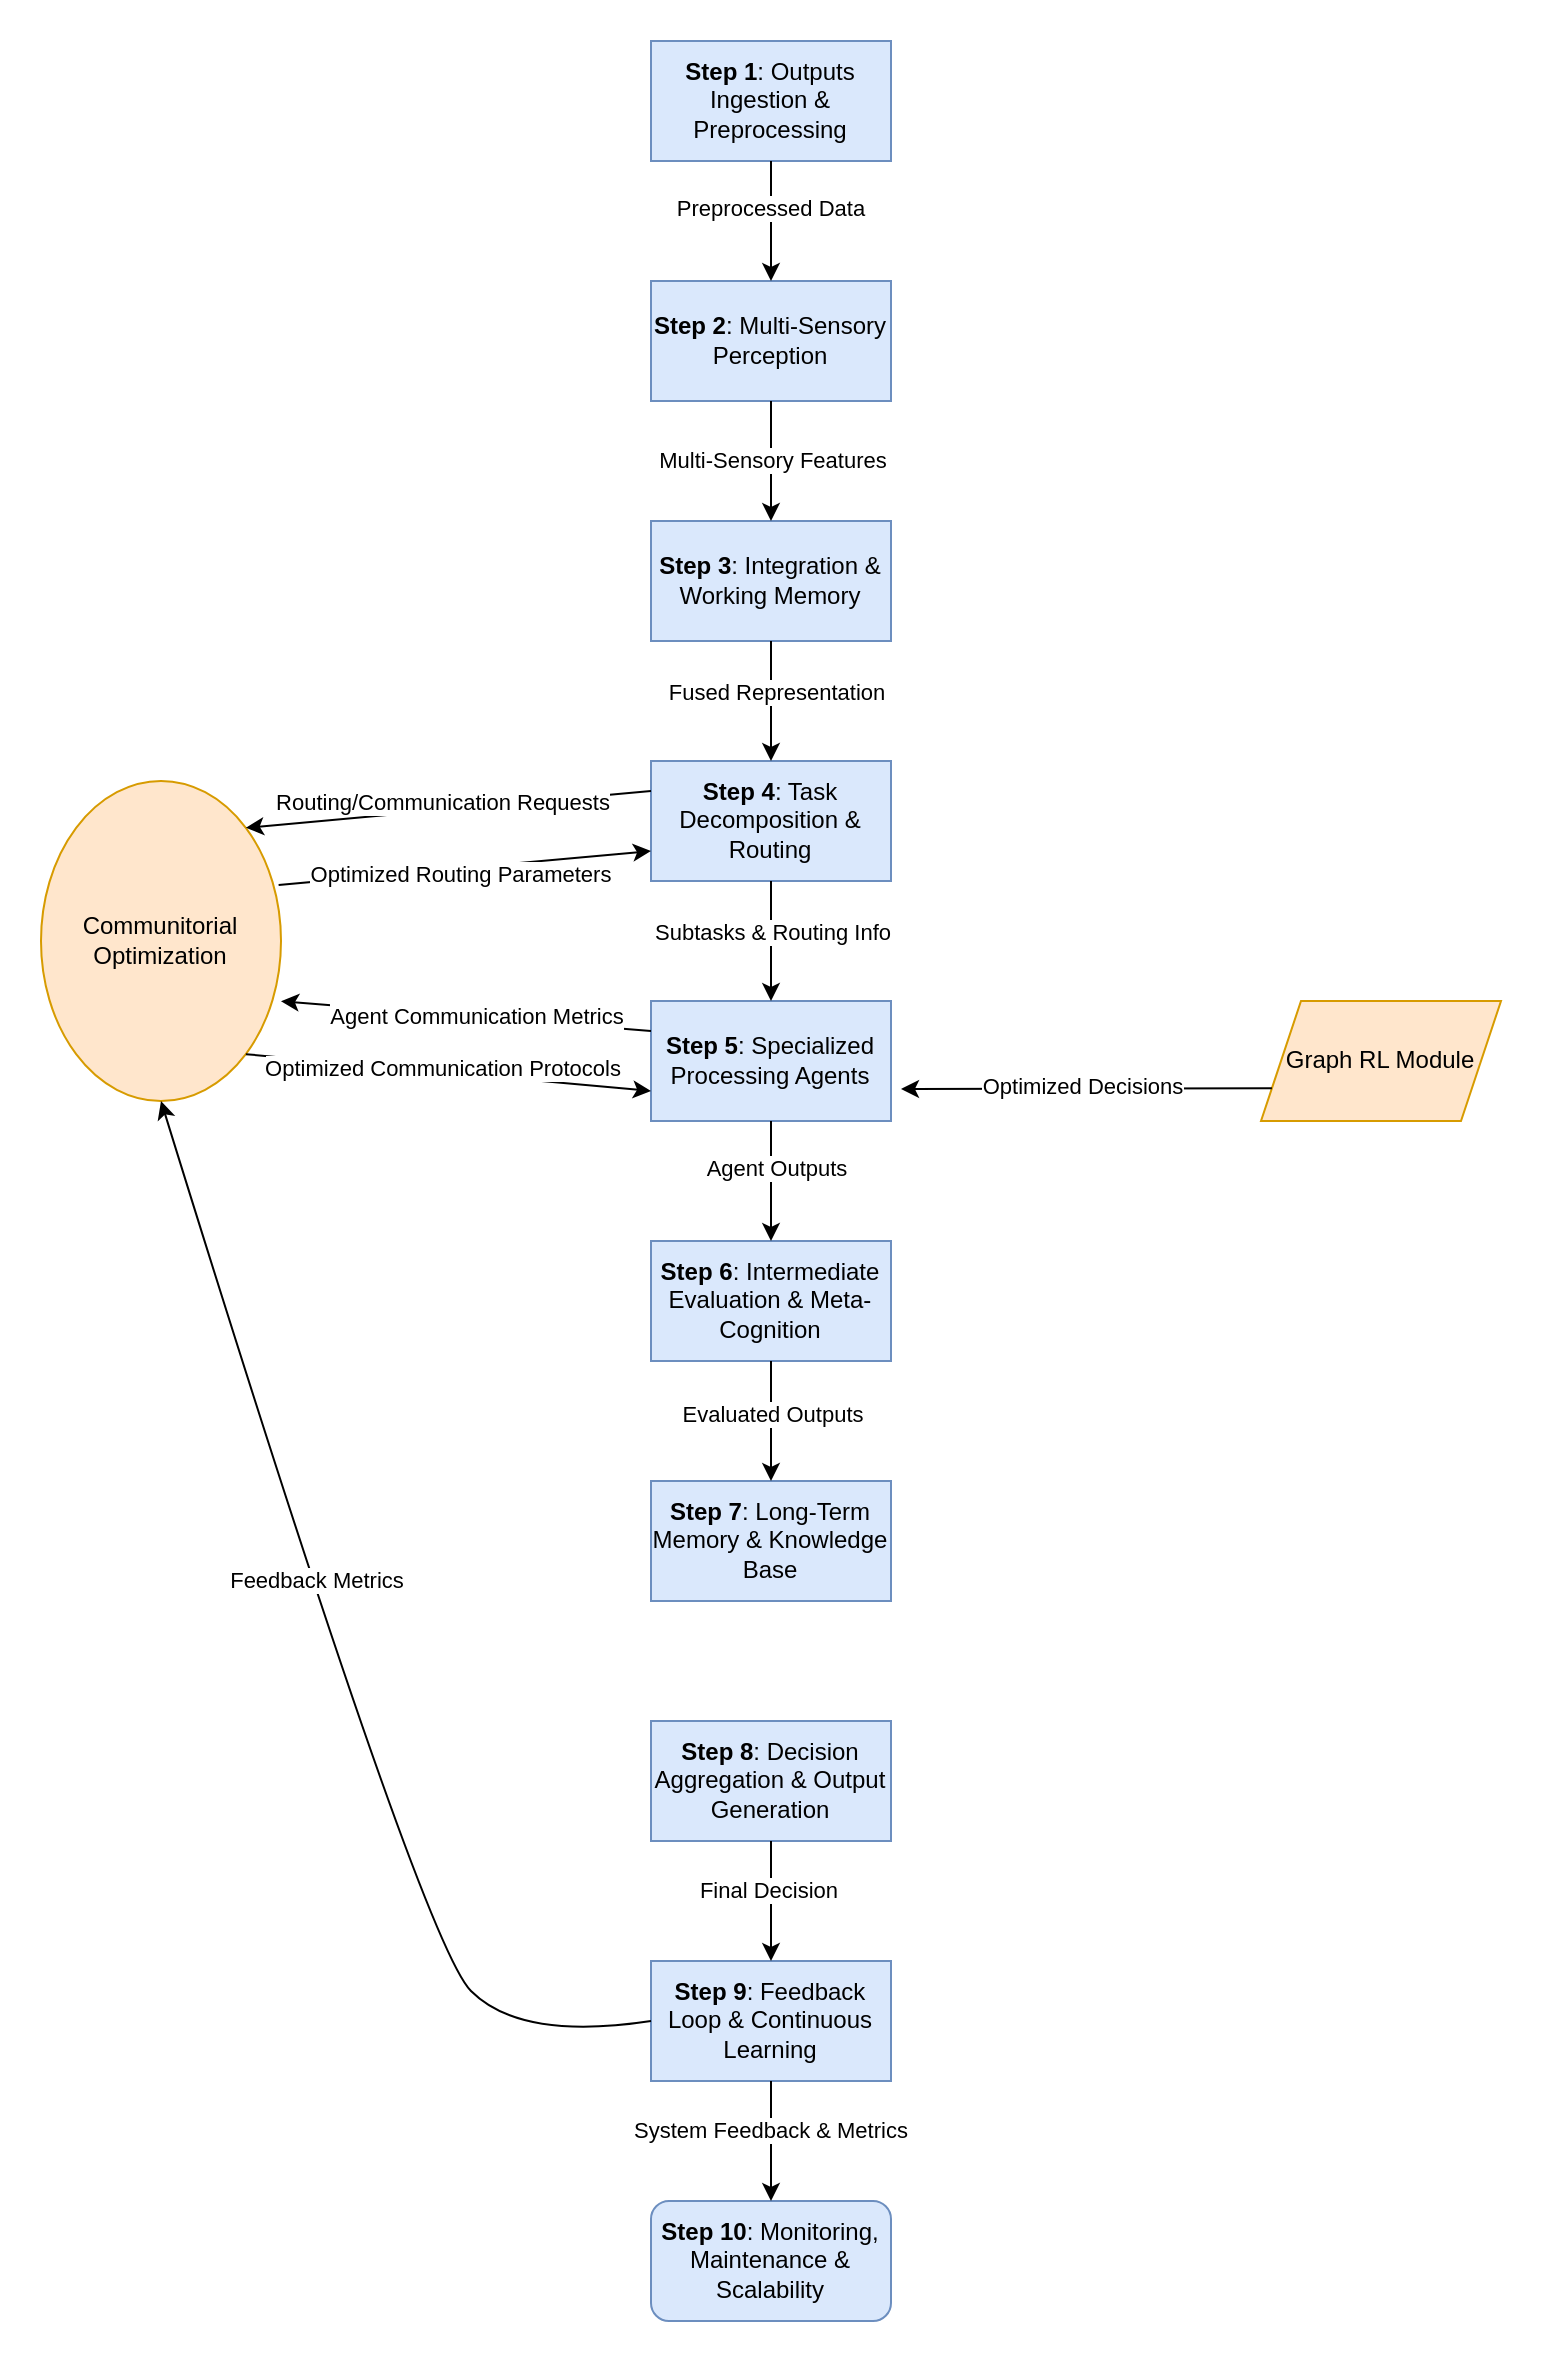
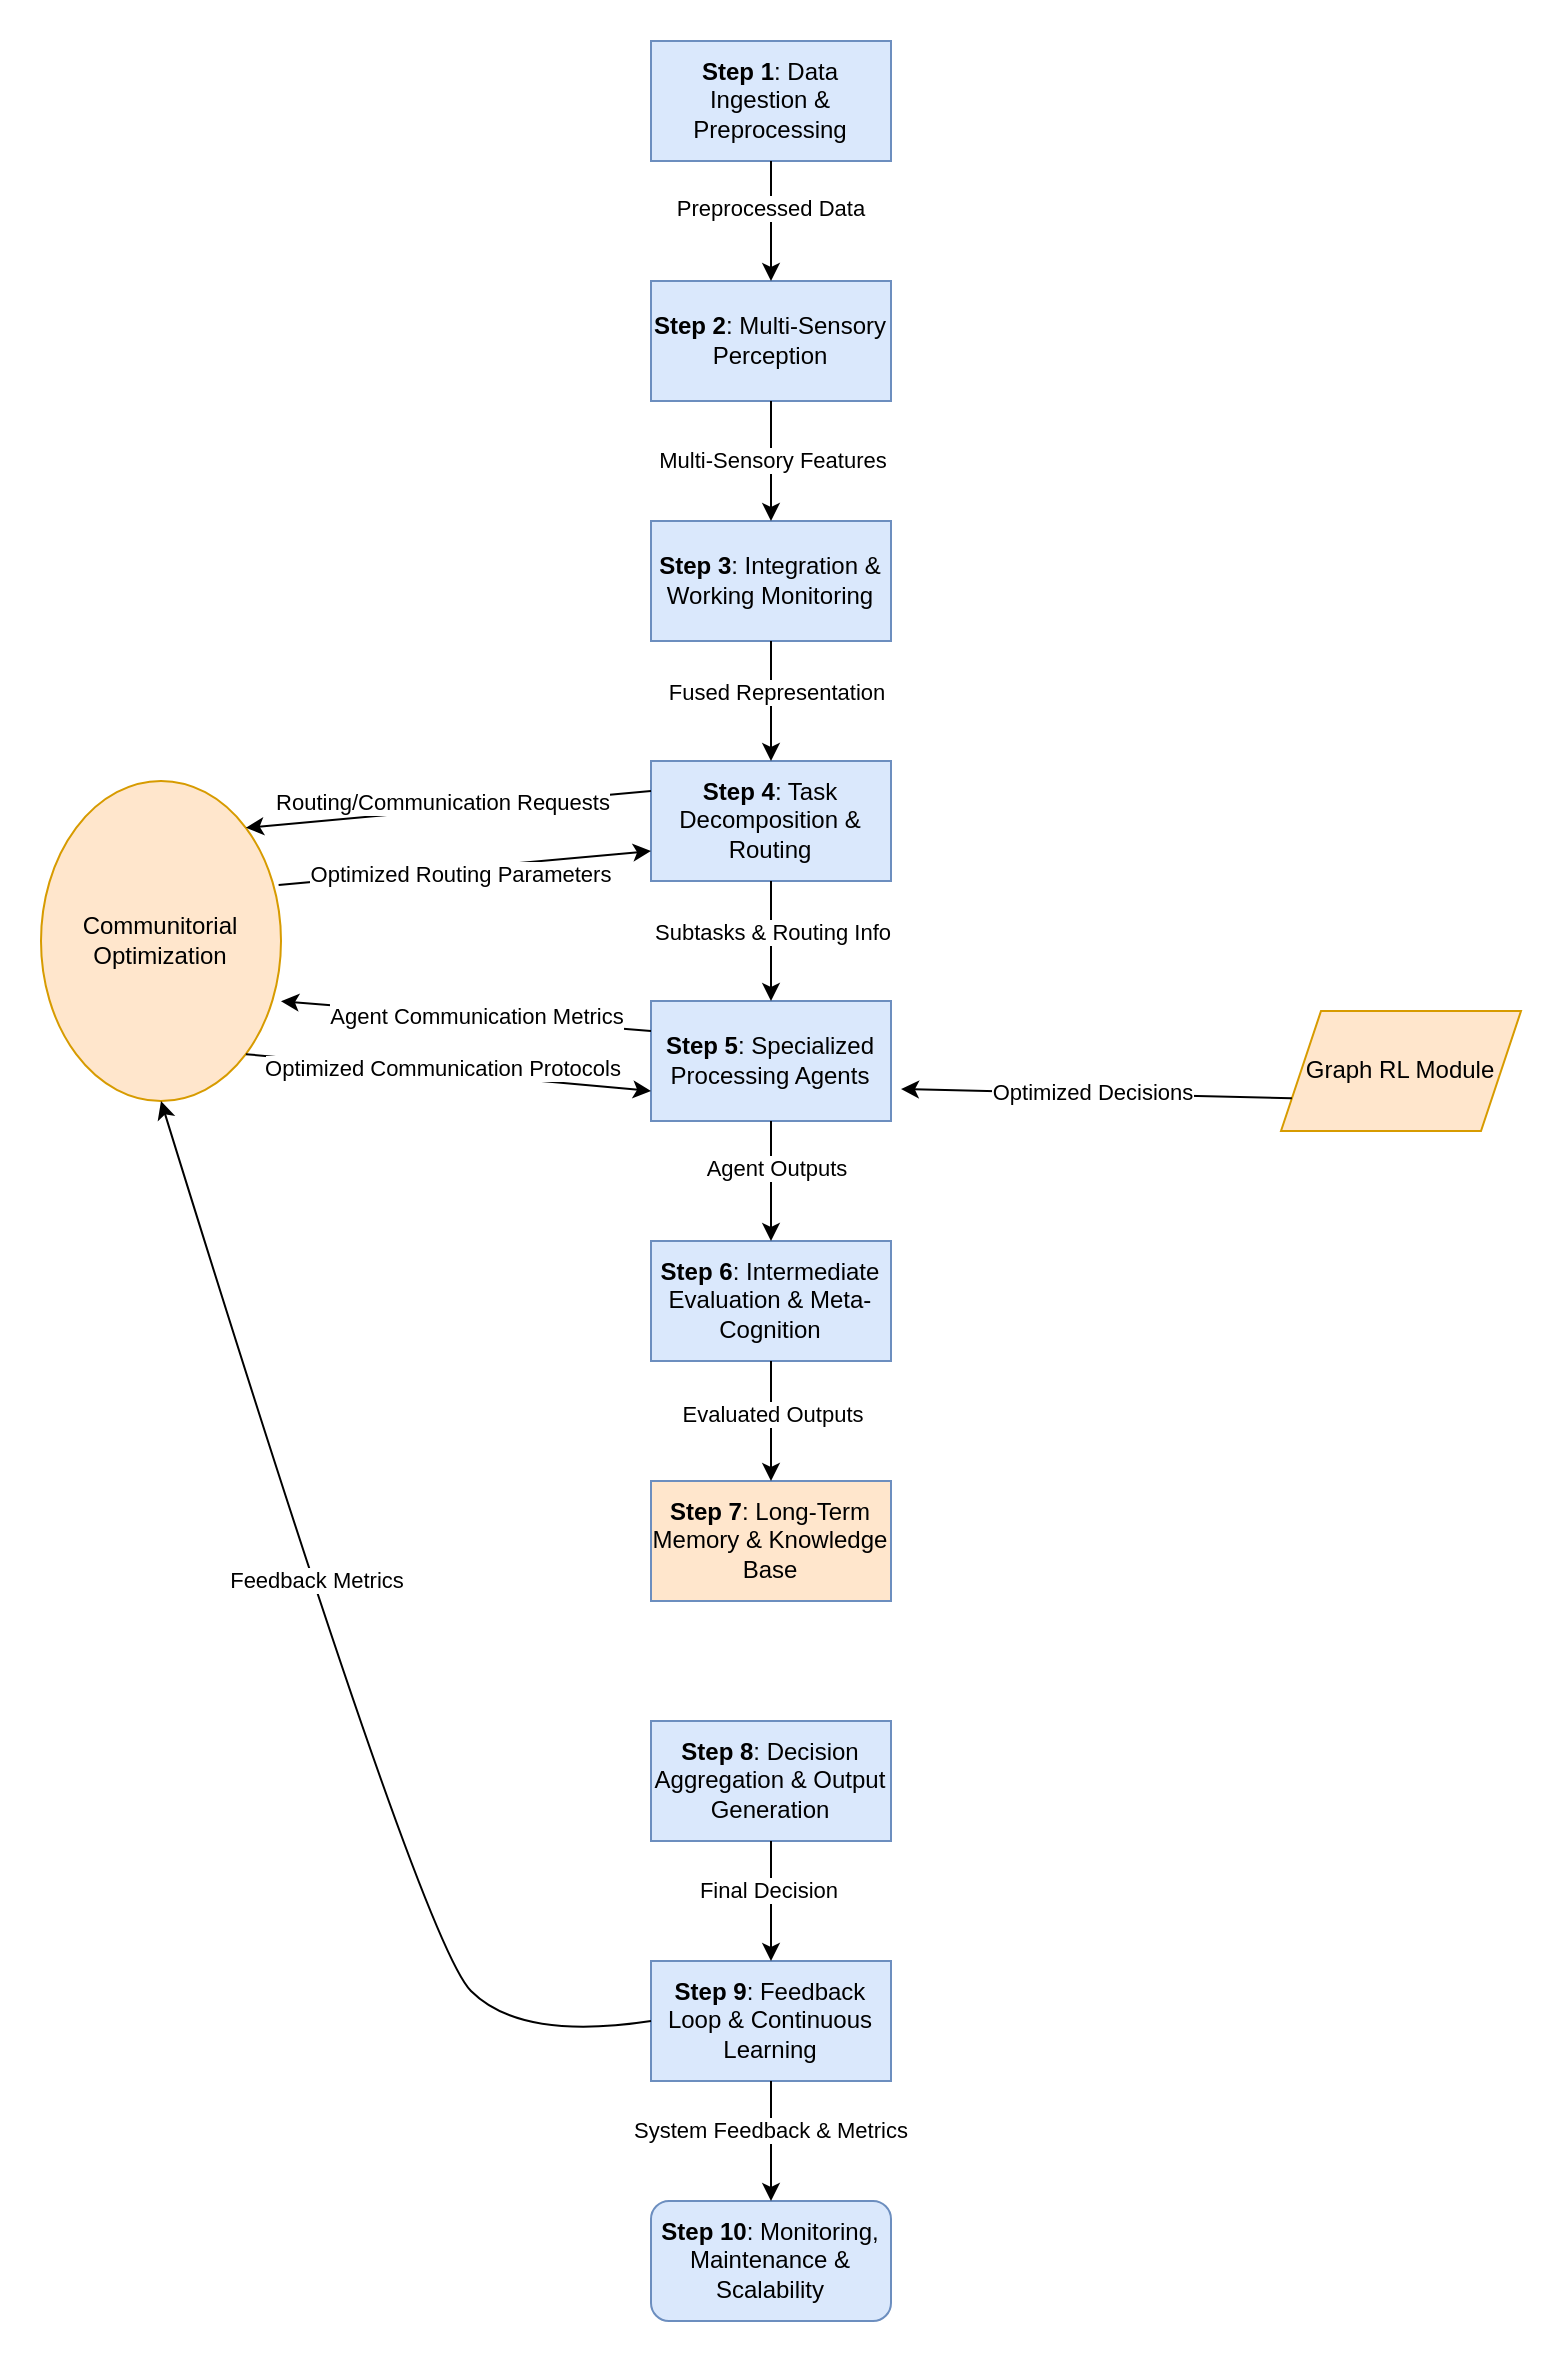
node "Step 1: Outputs Ingestion & Preprocessing": label "Step 1: Outputs Ingestion & Preprocessing" -> "Step 1: Data Ingestion & Preprocessing"
node "Step 3: Integration & Working Memory": label "Step 3: Integration & Working Memory" -> "Step 3: Integration & Working Monitoring"
node "Graph RL Module": moved (1381, 1061) -> (1401, 1071)
node "Step 7: Long-Term Memory & Knowledge Base": fillcolor #dae8fc -> #ffe6cc
